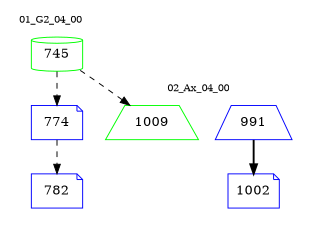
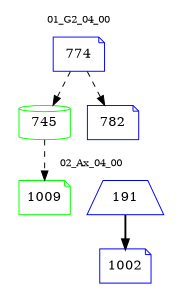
edge "745" -> "774": reversed
node "1009": shape trapezium -> note
node "991": label "991" -> "191"
